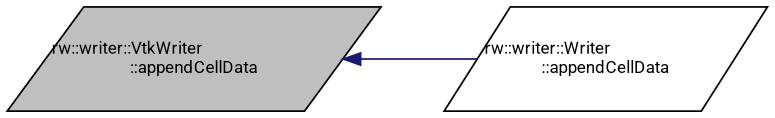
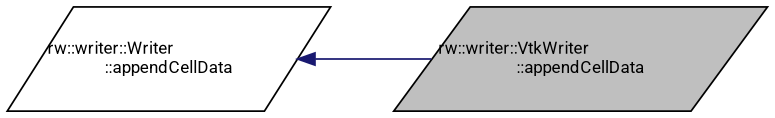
edge "rw::writer::Writer ::appendCellData" -> "rw::writer::VtkWriter ::appendCellData": reversed
